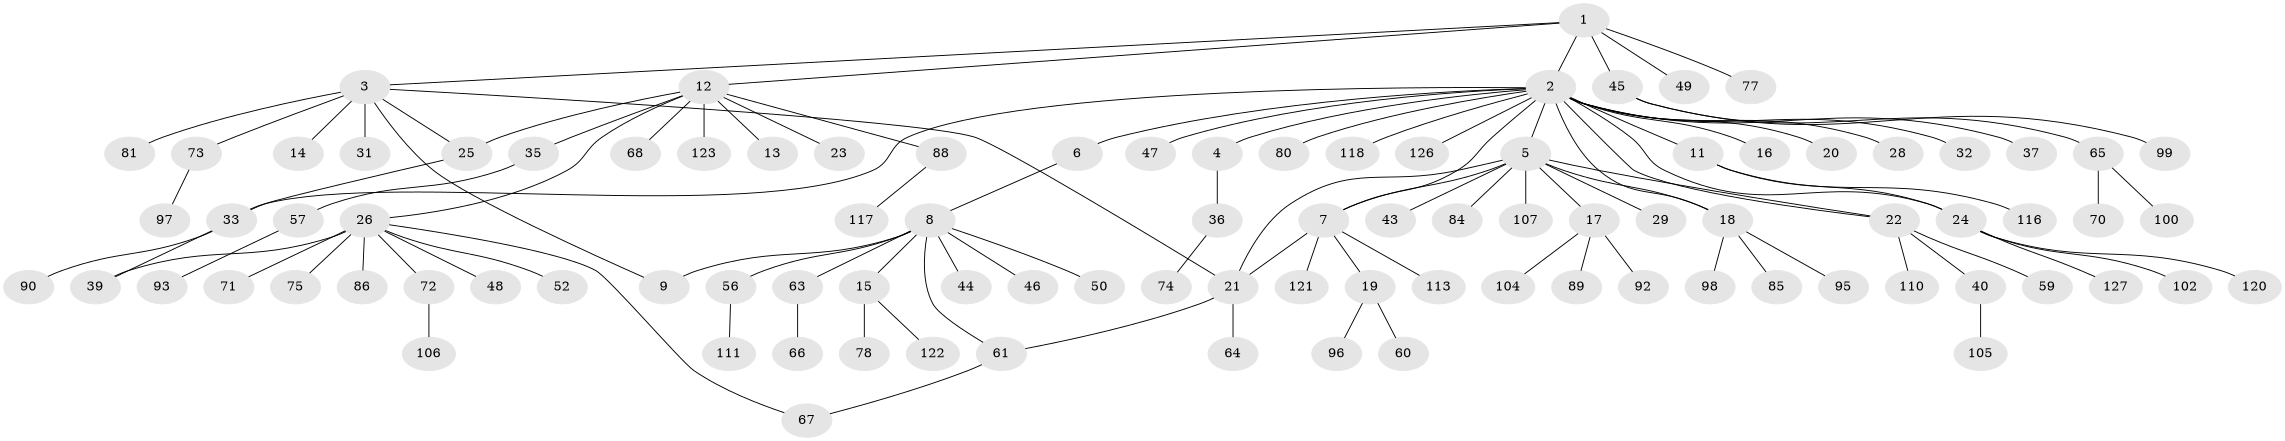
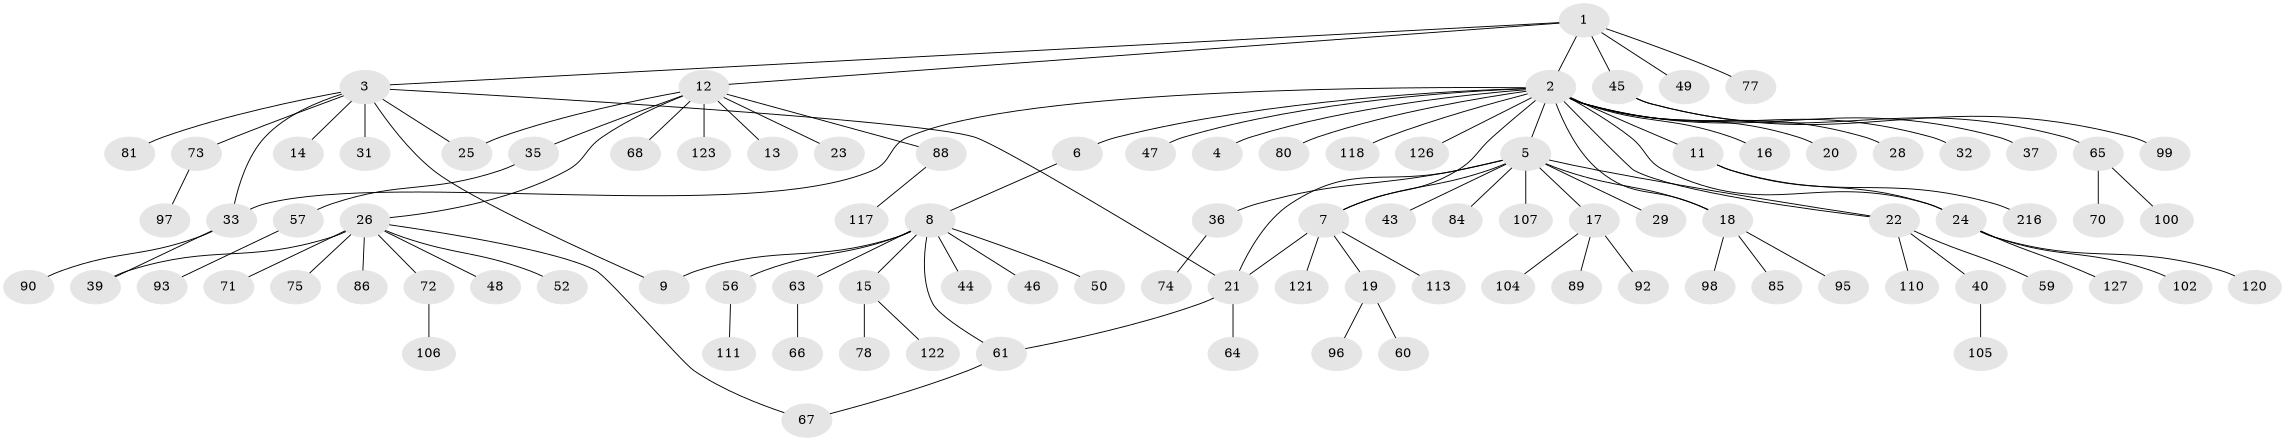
edge "25" -- "33": now "3" -- "33"
edge "4" -- "36": now "5" -- "36"
node "116": label "116" -> "216"
